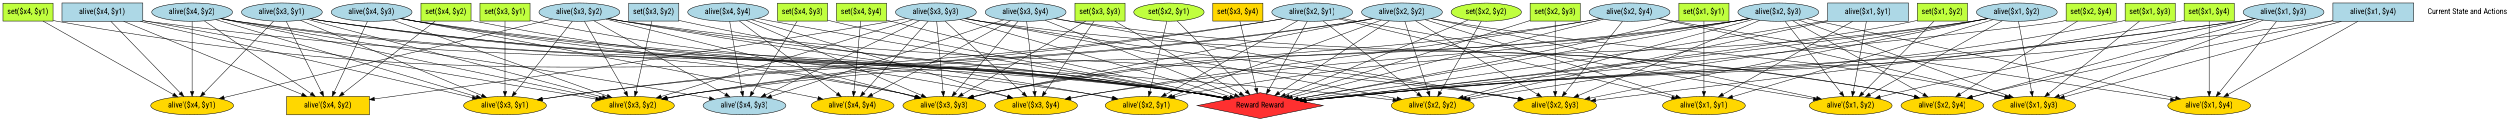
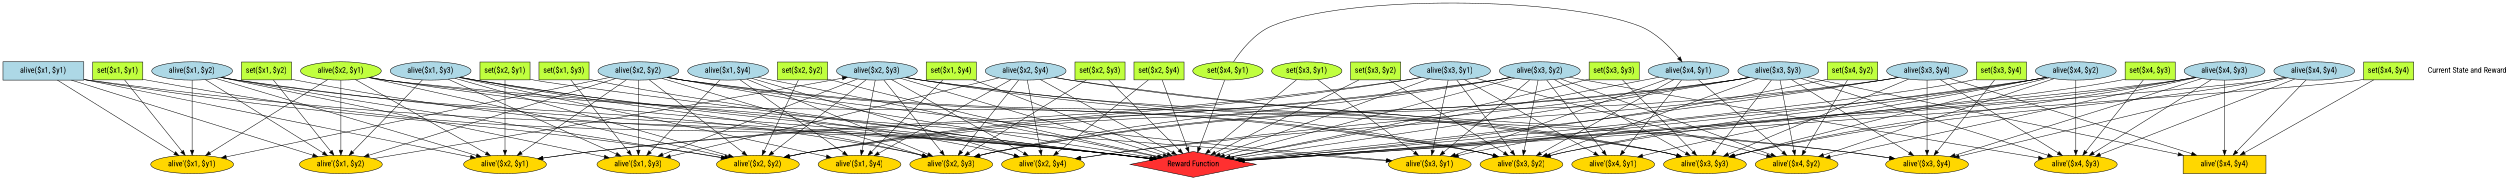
node "set($x4, $y1)": shape box -> ellipse
node "alive($x4, $y1)": shape box -> ellipse
node "set($x3, $y1)": shape box -> ellipse
node "set($x3, $y2)": fillcolor lightblue -> olivedrab1
node "set($x2, $y1)": shape ellipse -> box
node "set($x3, $y4)": fillcolor gold1 -> olivedrab1
node "alive($x2, $y1)": fillcolor lightblue -> olivedrab1
node "set($x2, $y2)": shape ellipse -> box
node "alive($x1, $y4)": shape box -> ellipse
node "Current State and Actions": label "Current State and Actions" -> "Current State and Reward"
edge "set($x3, $y3)" -> "alive'($x3, $y4)": now "set($x3, $y4)" -> "alive'($x3, $y4)"
edge "alive($x2, $y3)" -> "alive'($x1, $y2)": reversed
edge "set($x4, $y1)" -> "alive'($x4, $y1)": now "set($x4, $y1)" -> "alive($x4, $y1)"
node "alive'($x4, $y2)": shape box -> ellipse
node "alive'($x4, $y3)": fillcolor lightblue -> gold1
node "alive'($x4, $y4)": shape ellipse -> box
node "Reward Reward": label "Reward Reward" -> "Reward Function"
edge "alive($x1, $y3)" -> "alive'($x2, $y2)": added
edge "alive($x1, $y4)" -> "alive'($x2, $y3)": added
edge "alive($x2, $y4)" -> "alive'($x2, $y4)": added
edge "alive($x3, $y2)" -> "alive'($x2, $y2)": added
edge "alive($x4, $y3)" -> "alive'($x4, $y3)": added
edge "alive($x3, $y2)" -> "alive'($x4, $y2)": added
edge "alive($x1, $y1)" -> "alive'($x2, $y1)": added
